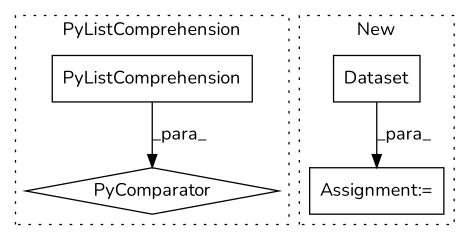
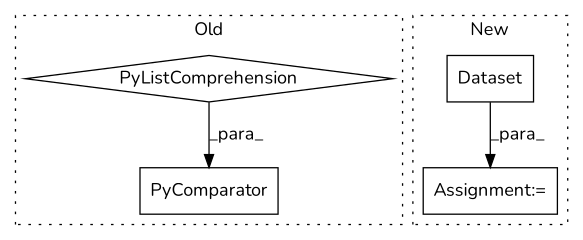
cluster "PyListComprehension": label "PyListComprehension" -> "Old"
node "PyListComprehension": shape box -> diamond
node "PyComparator": shape diamond -> box
